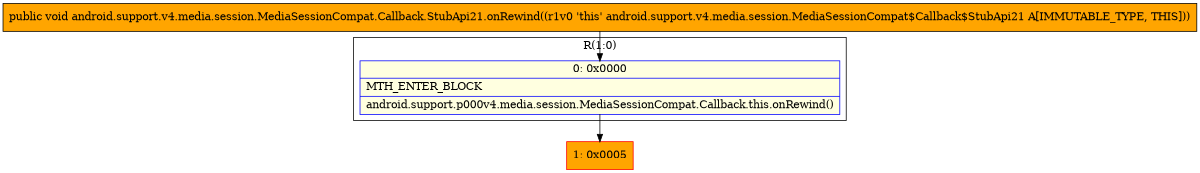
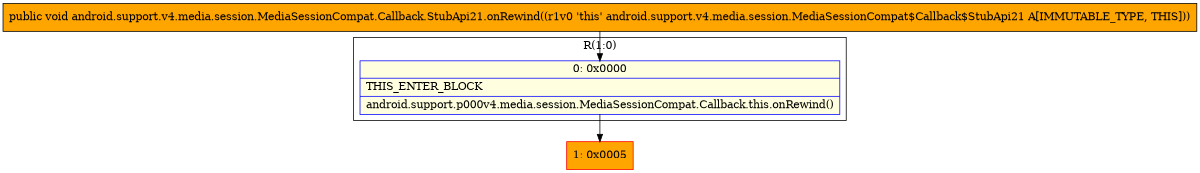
node "0: 0x0000": text "MTH_ENTER_BLOCK" -> "THIS_ENTER_BLOCK"
